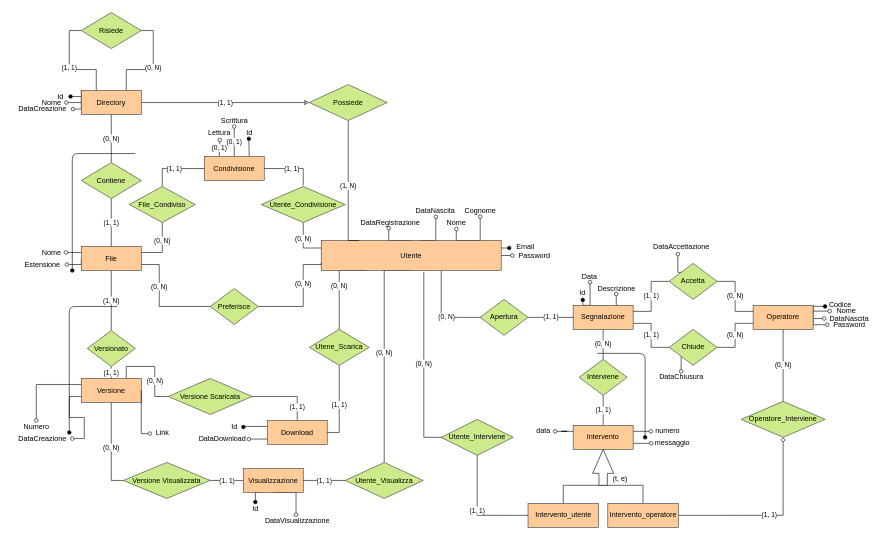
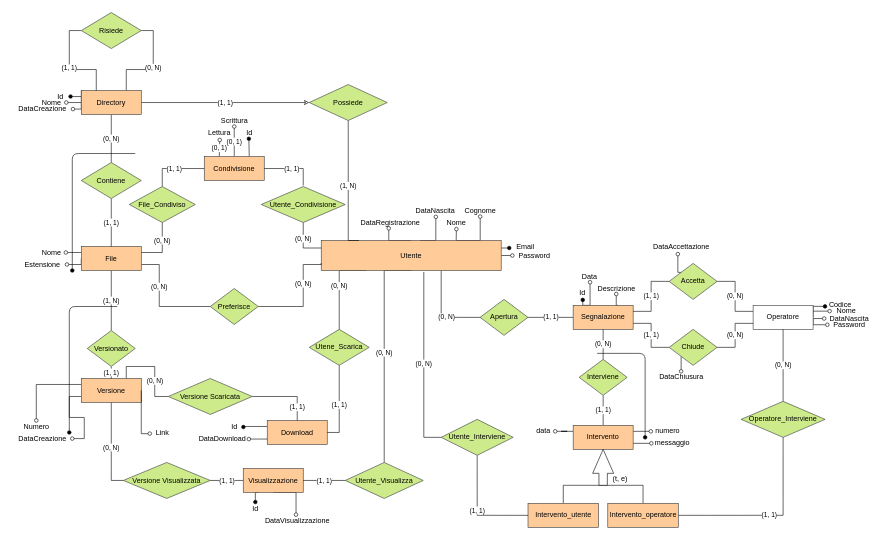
node "Operatore": fillcolor #ffcc99 -> #ffffff
edge "Intervento_operatore" -> "Operatore_Interviene": arrowhead diamond -> none
